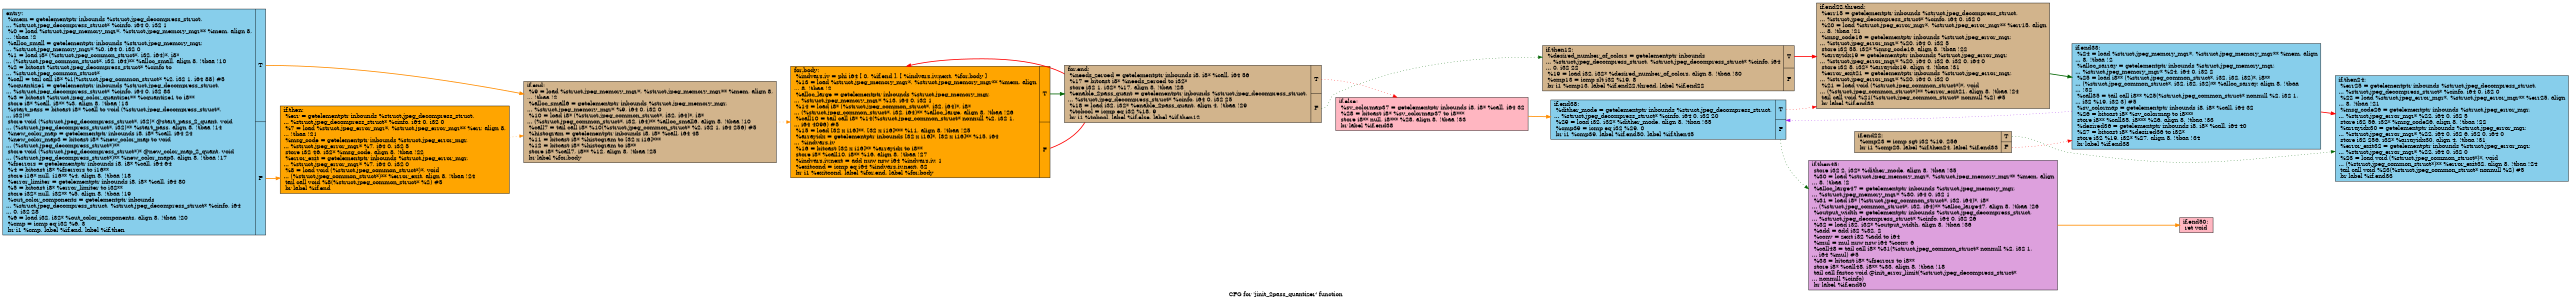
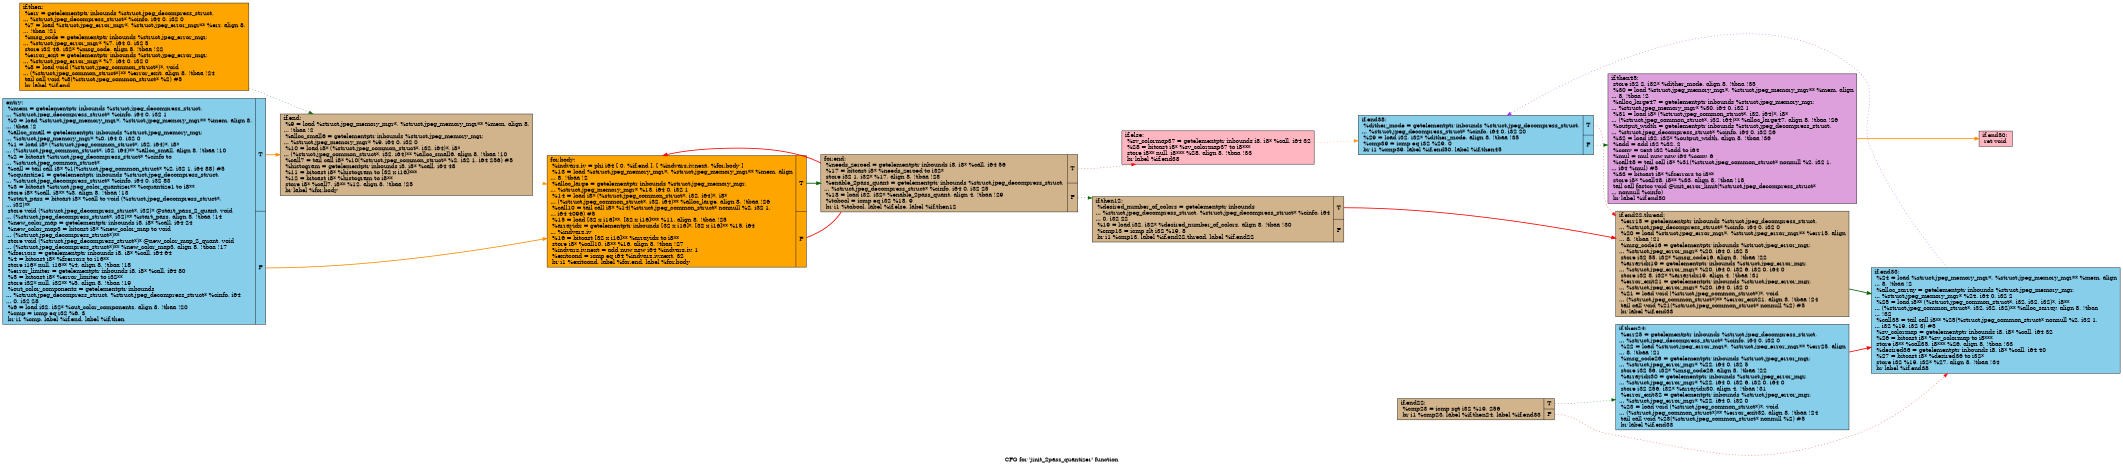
edge "if.end33:" -> "if.then24:": reversed
edge "if.else:" -> "if.end38:": style bold -> dotted
edge "if.then:" -> "if.end:": color darkorange -> darkgreen
edge "entry:" -> "if.then:": now "entry:" -> "for.body:"
